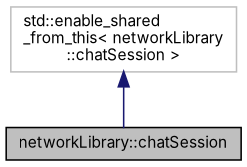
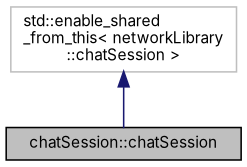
node "networkLibrary::chatSession": label "networkLibrary::chatSession" -> "chatSession::chatSession"
